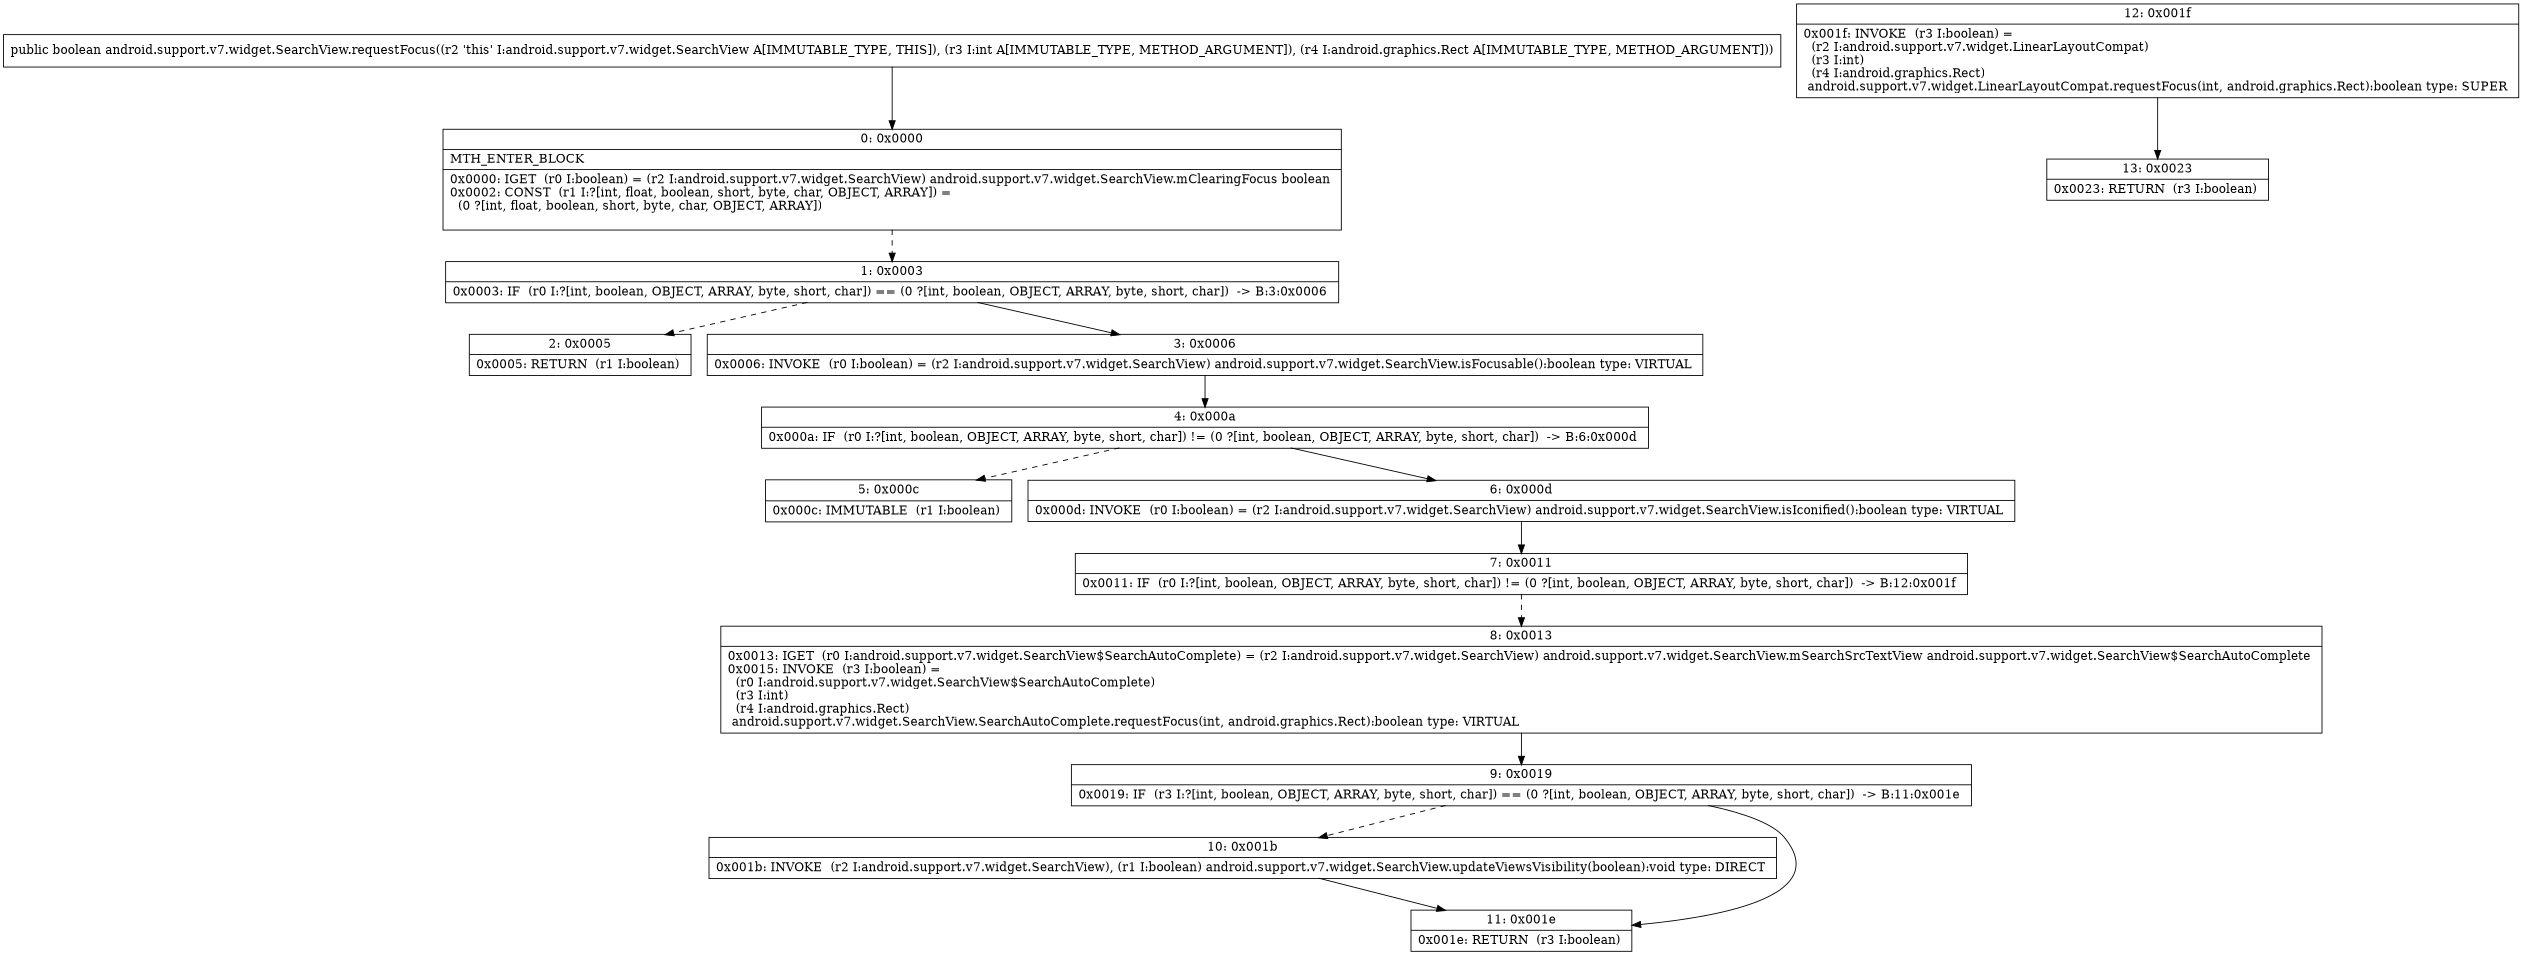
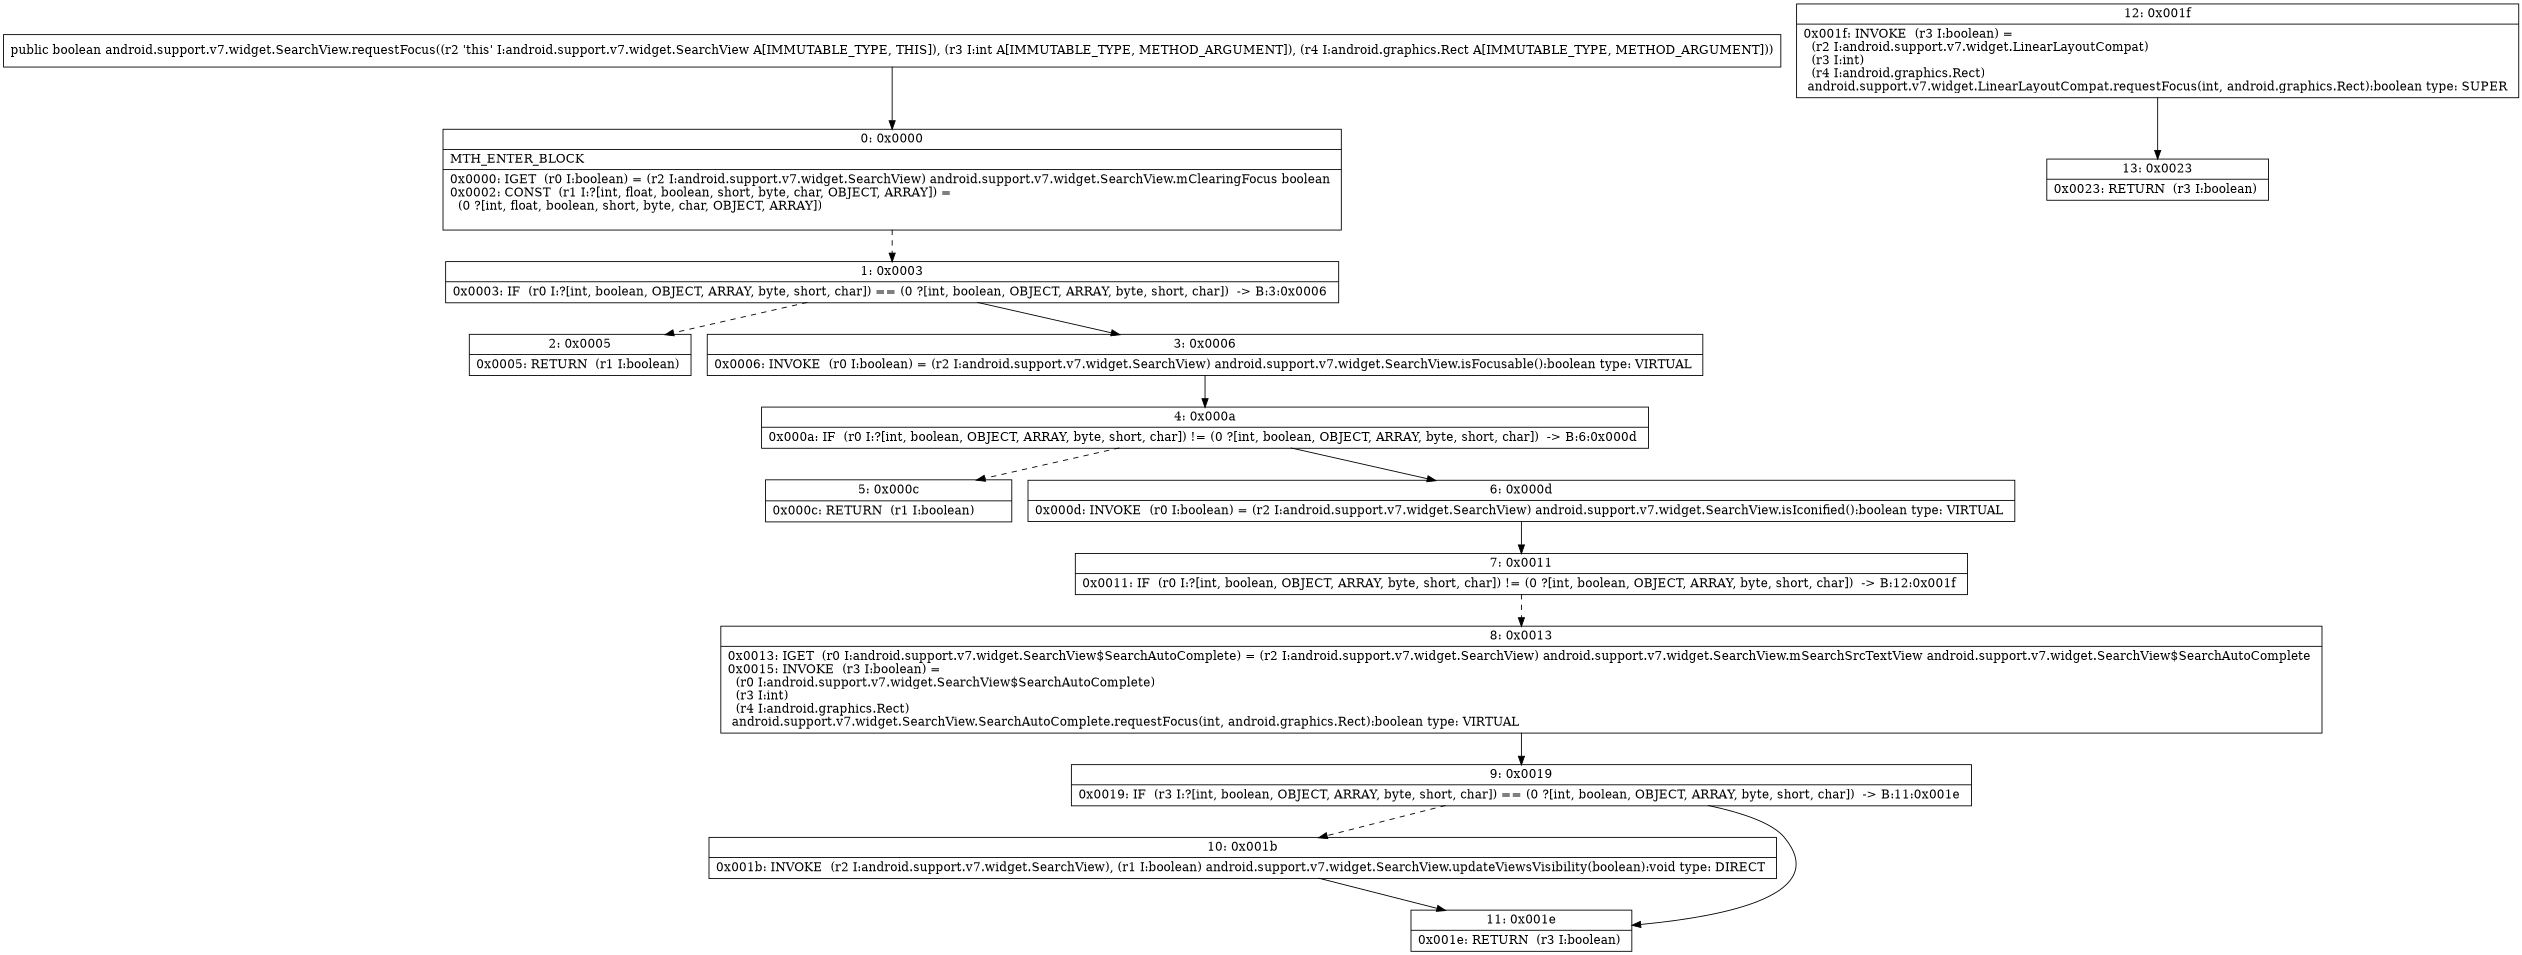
node "5: 0x000c": text "0x000c: IMMUTABLE  (r1 I:boolean)" -> "0x000c: RETURN  (r1 I:boolean)"
